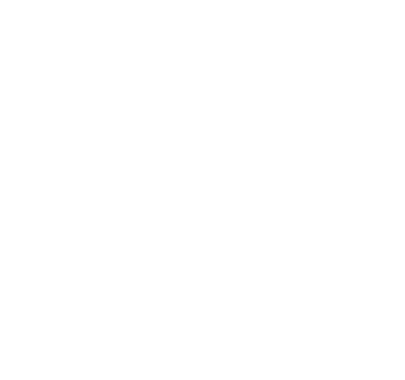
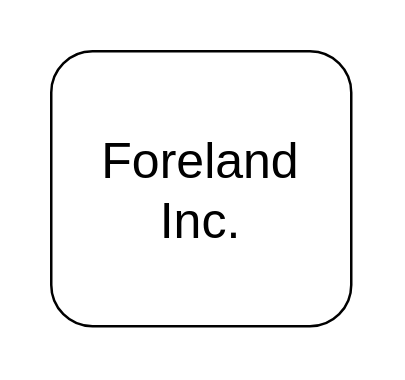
node "Foreland Inc.": added
